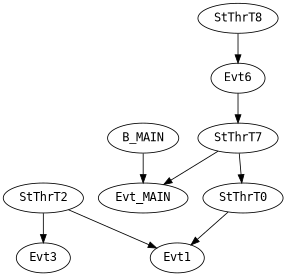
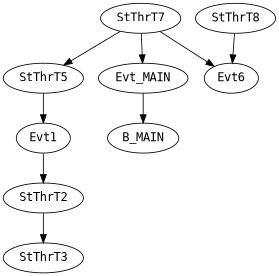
edge "Evt6" -> "StThrT7": reversed
edge "B_MAIN" -> "Evt_MAIN": reversed
node "StThrT0": label "StThrT0" -> "StThrT5"
edge "StThrT2" -> "Evt1": reversed
node "Evt3": label "Evt3" -> "StThrT3"
